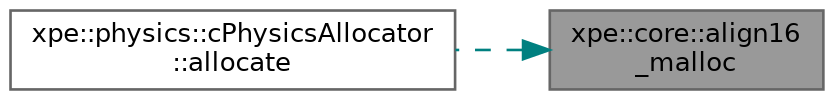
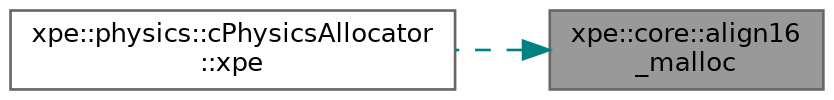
node "xpe::physics::cPhysicsAllocator ::allocate": label "xpe::physics::cPhysicsAllocator ::allocate" -> "xpe::physics::cPhysicsAllocator ::xpe"
